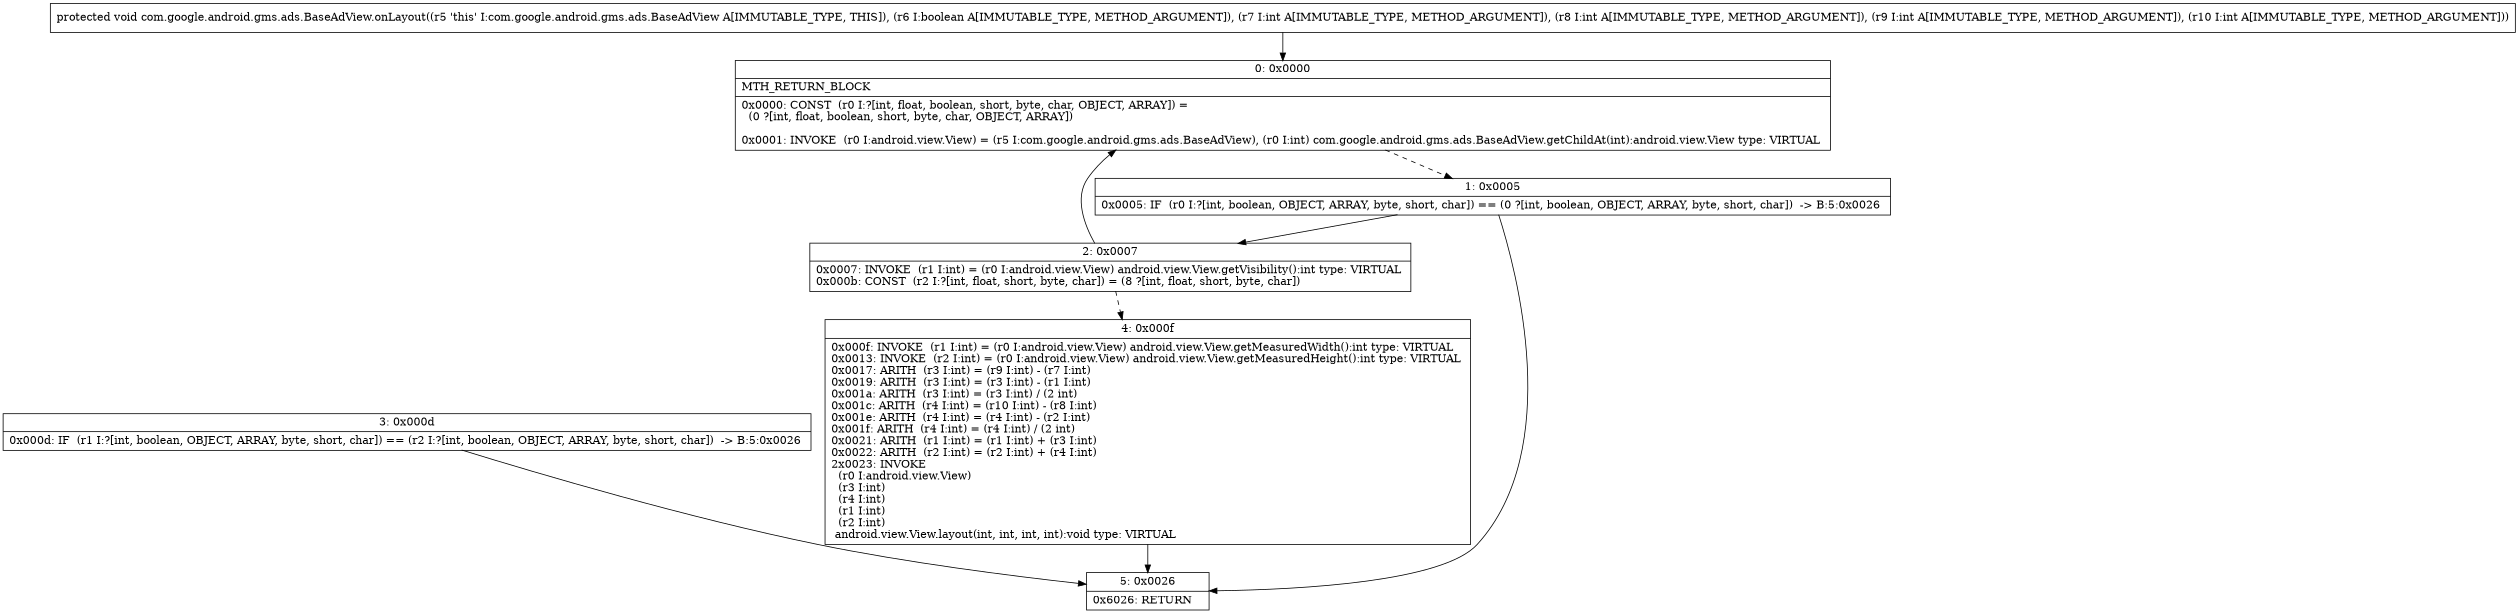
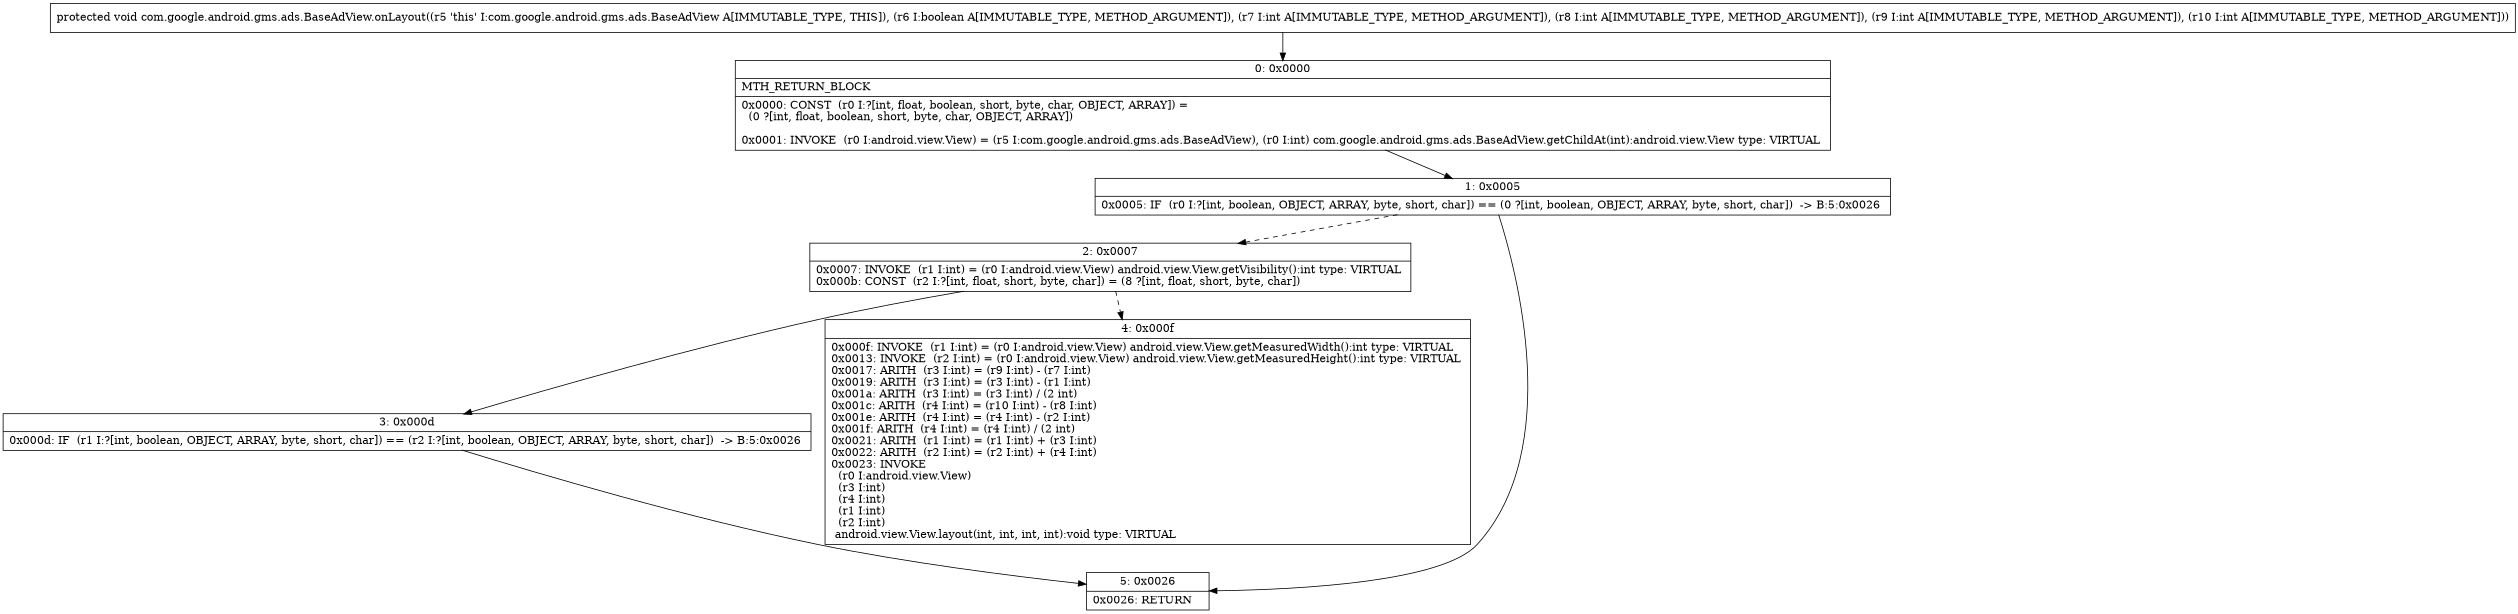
edge "0: 0x0000" -> "1: 0x0005": style dashed -> solid
edge "2: 0x0007" -> "0: 0x0000": now "2: 0x0007" -> "3: 0x000d"
edge "1: 0x0005" -> "2: 0x0007": style solid -> dashed
node "4: 0x000f": text "2x0023: INVOKE" -> "0x0023: INVOKE"
edge "4: 0x000f" -> "5: 0x0026": removed
node "5: 0x0026": text "0x6026: RETURN" -> "0x0026: RETURN"
